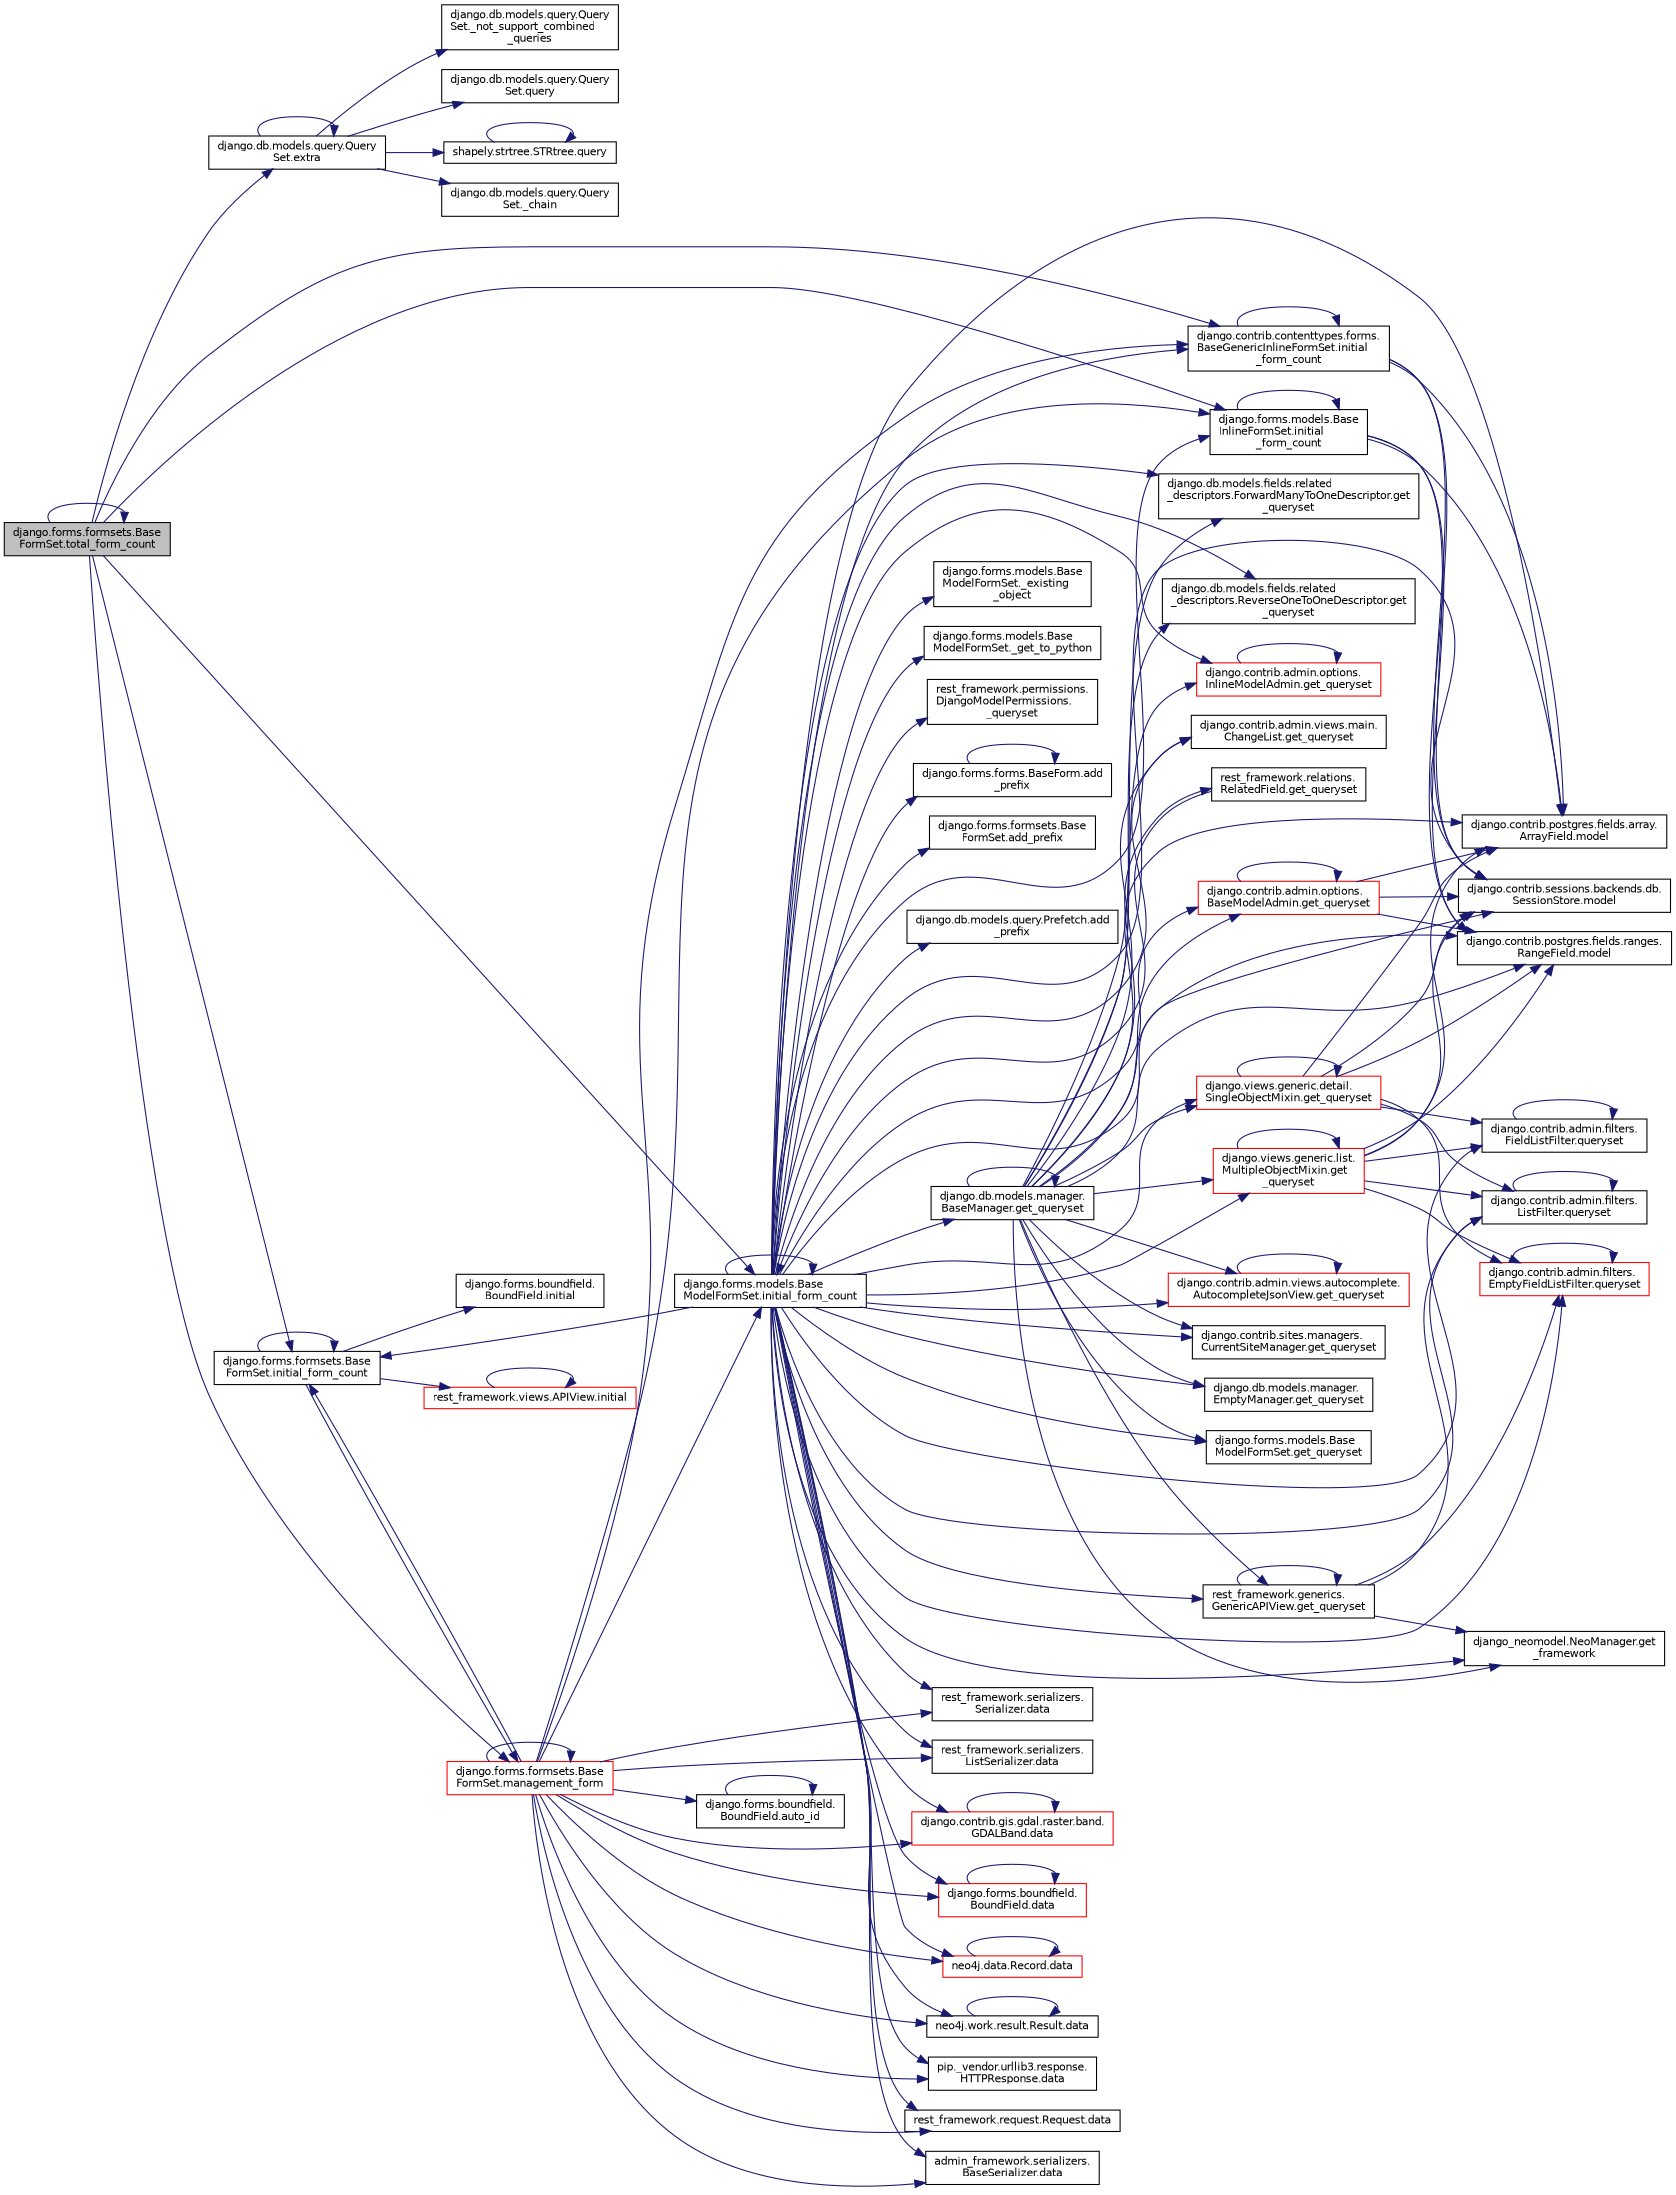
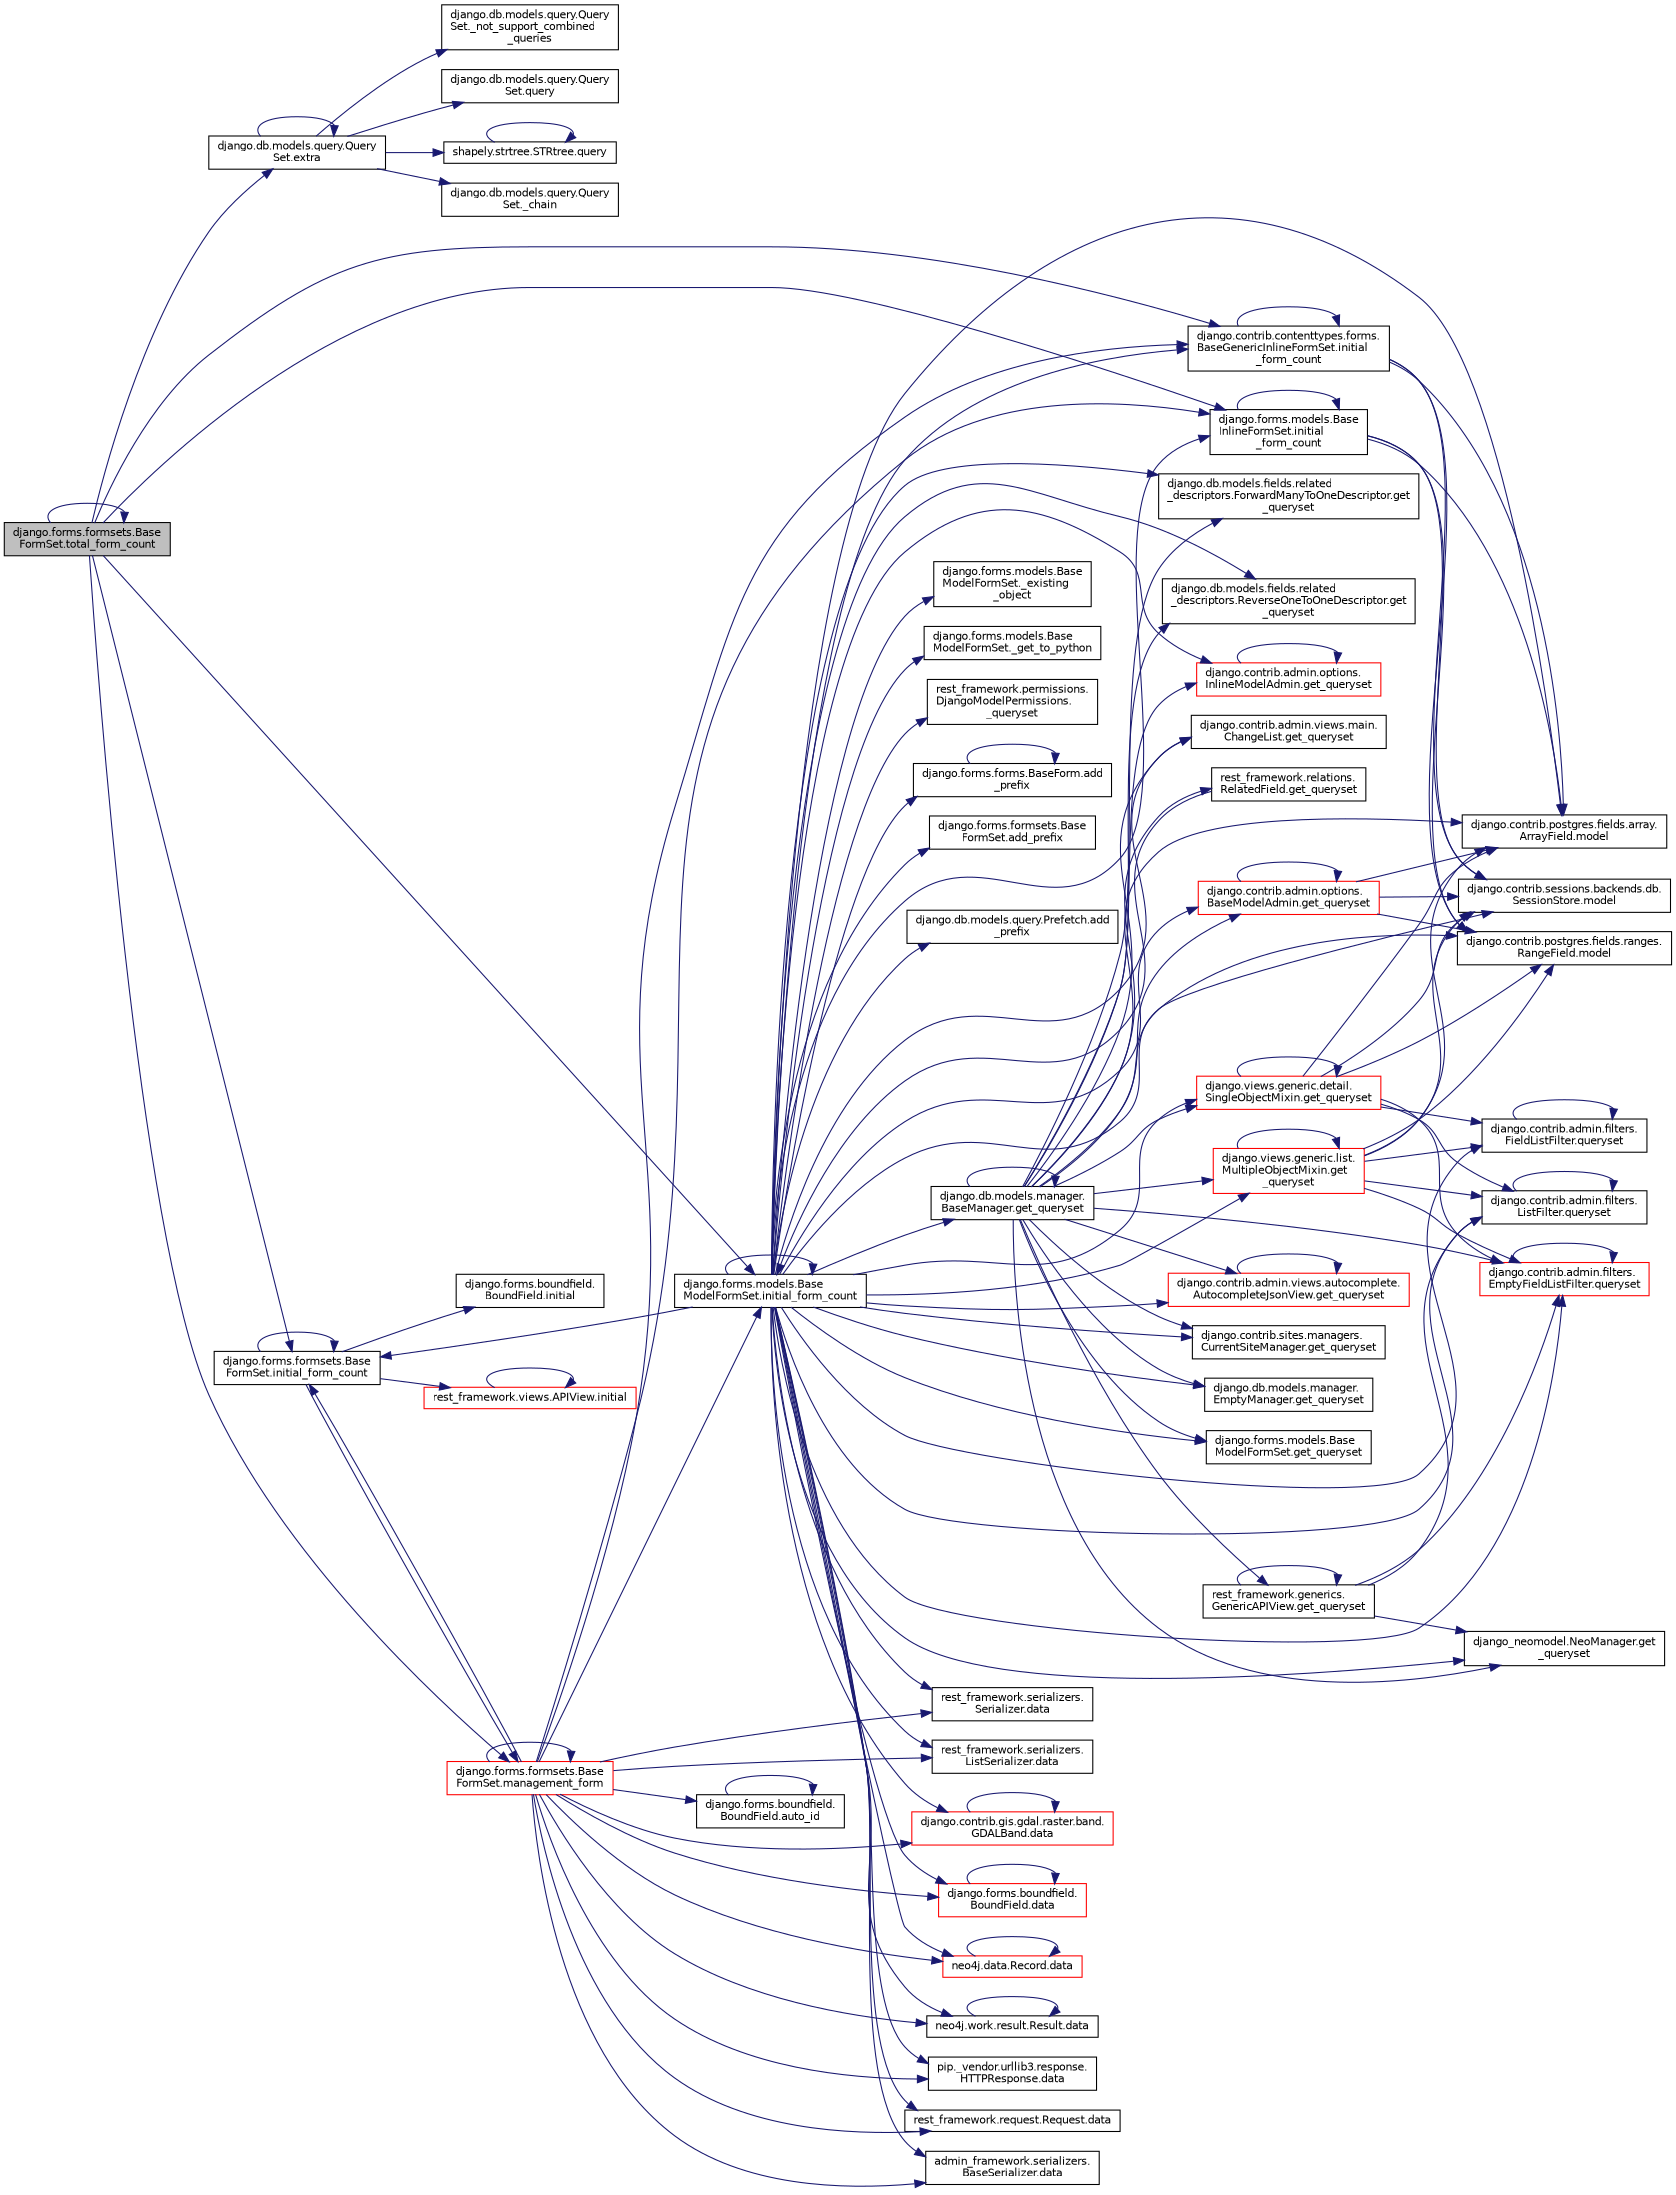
edge "django.forms.models.Base ModelFormSet.initial_form_count" -> "django.contrib.sessions.backends.db. SessionStore.model": removed
edge "django.db.models.manager. BaseManager.get_queryset" -> "django.contrib.postgres.fields.ranges. RangeField.model": now "django.db.models.manager. BaseManager.get_queryset" -> "django.contrib.admin.filters. EmptyFieldListFilter.queryset"
edge "django.forms.models.Base ModelFormSet.initial_form_count" -> "rest_framework.generics. GenericAPIView.get_queryset": removed
node "django_neomodel.NeoManager.get _framework": label "django_neomodel.NeoManager.get _framework" -> "django_neomodel.NeoManager.get _queryset"
